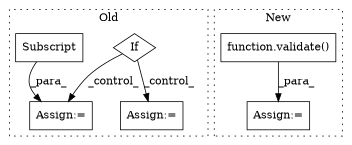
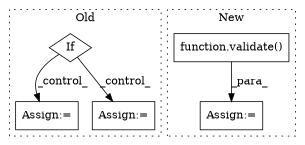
node "Subscript": removed
